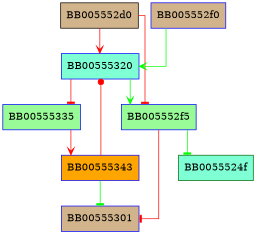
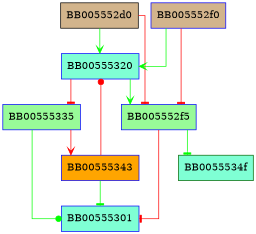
edge "BB005552d0" -> "BB00555320": color red -> green
edge "BB005552f0" -> "BB005552f5": added
node "BB0055524f": label "BB0055524f" -> "BB0055534f"
edge "BB00555335" -> "BB00555301": added
node "BB00555301": fillcolor tan -> aquamarine
